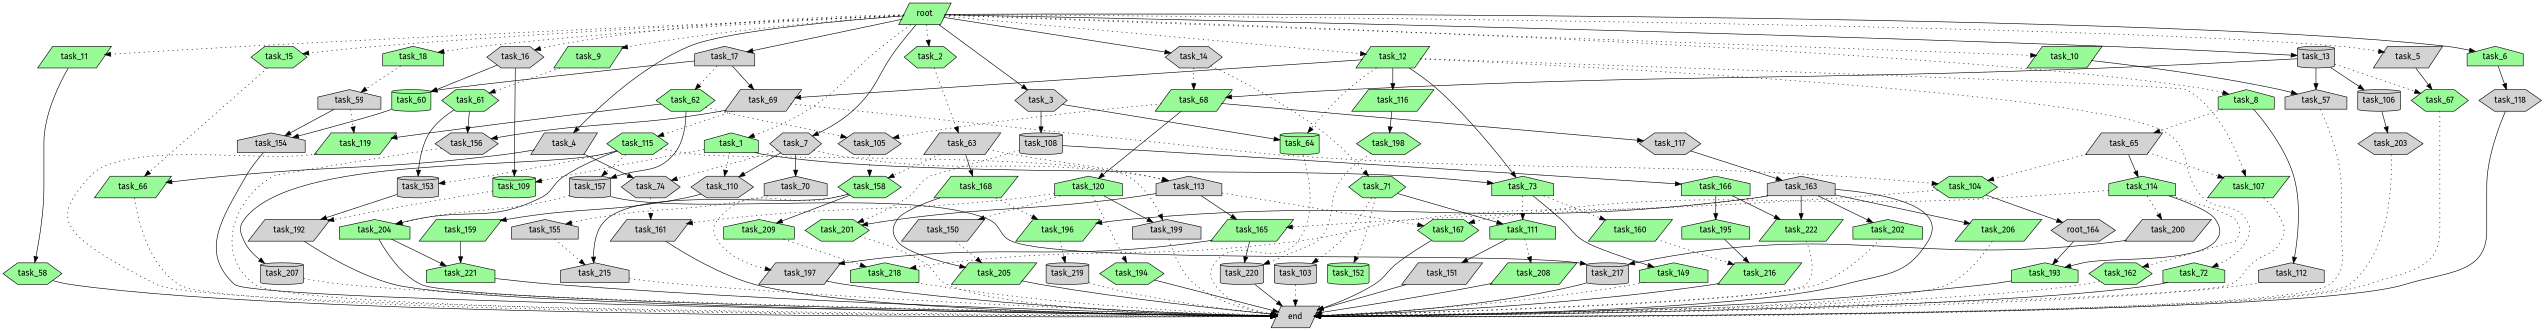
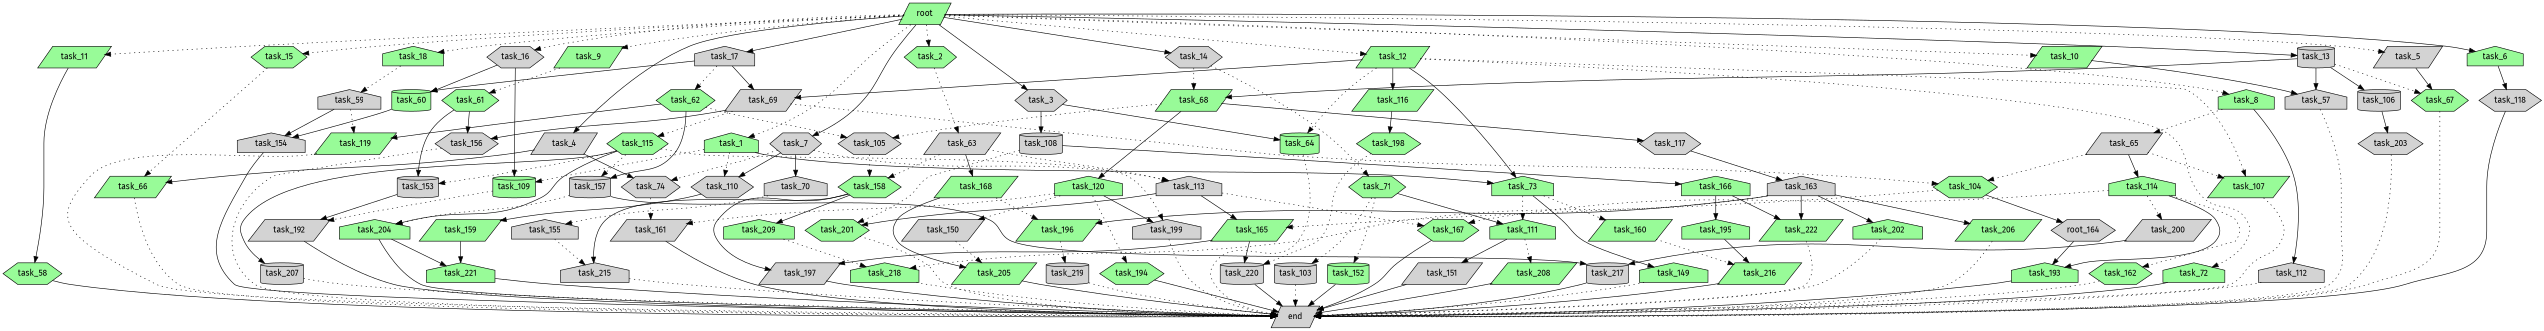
edge "task_158" -> "task_197": style dotted -> solid
edge "task_163" -> "end": now "task_152" -> "end"
